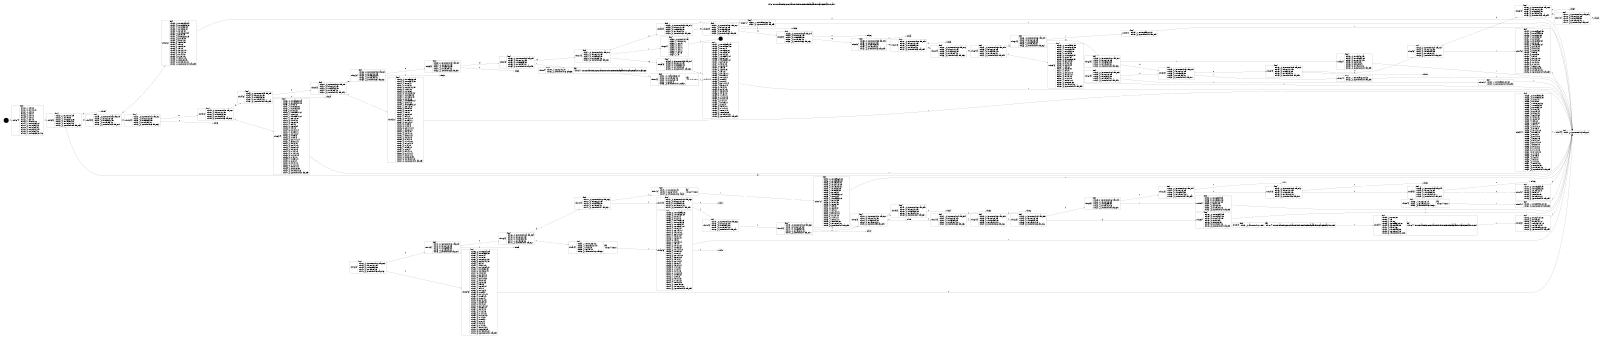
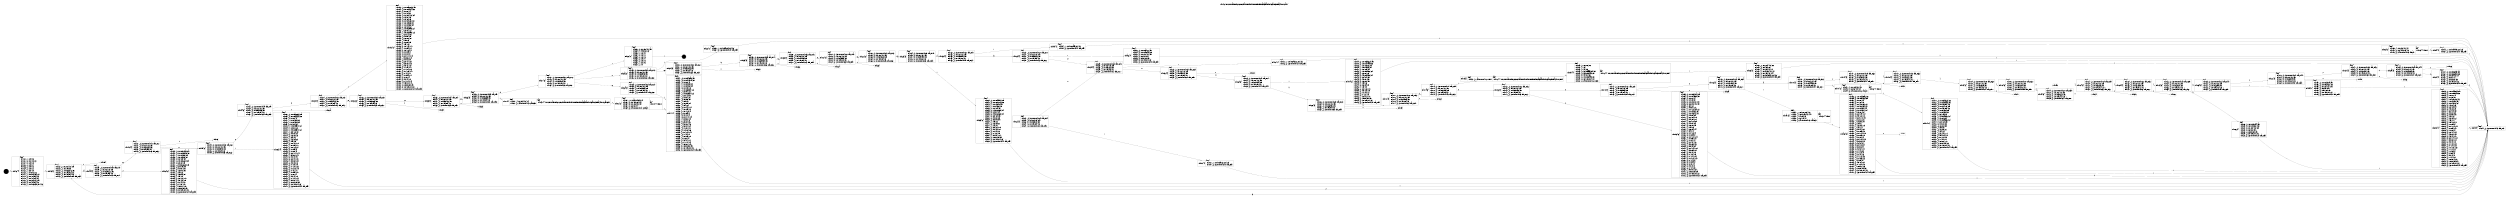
node "0x40171a [25]": added
